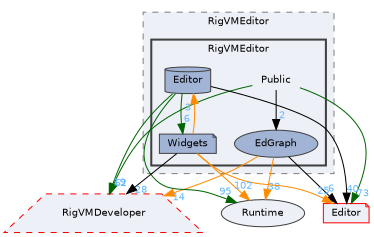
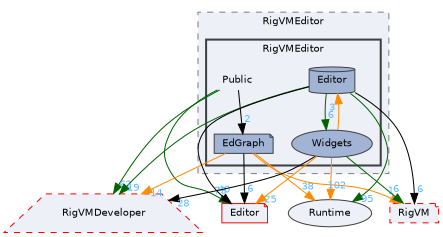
node "Widgets": shape note -> ellipse
node "EdGraph": shape ellipse -> note
node "RigVM": added
